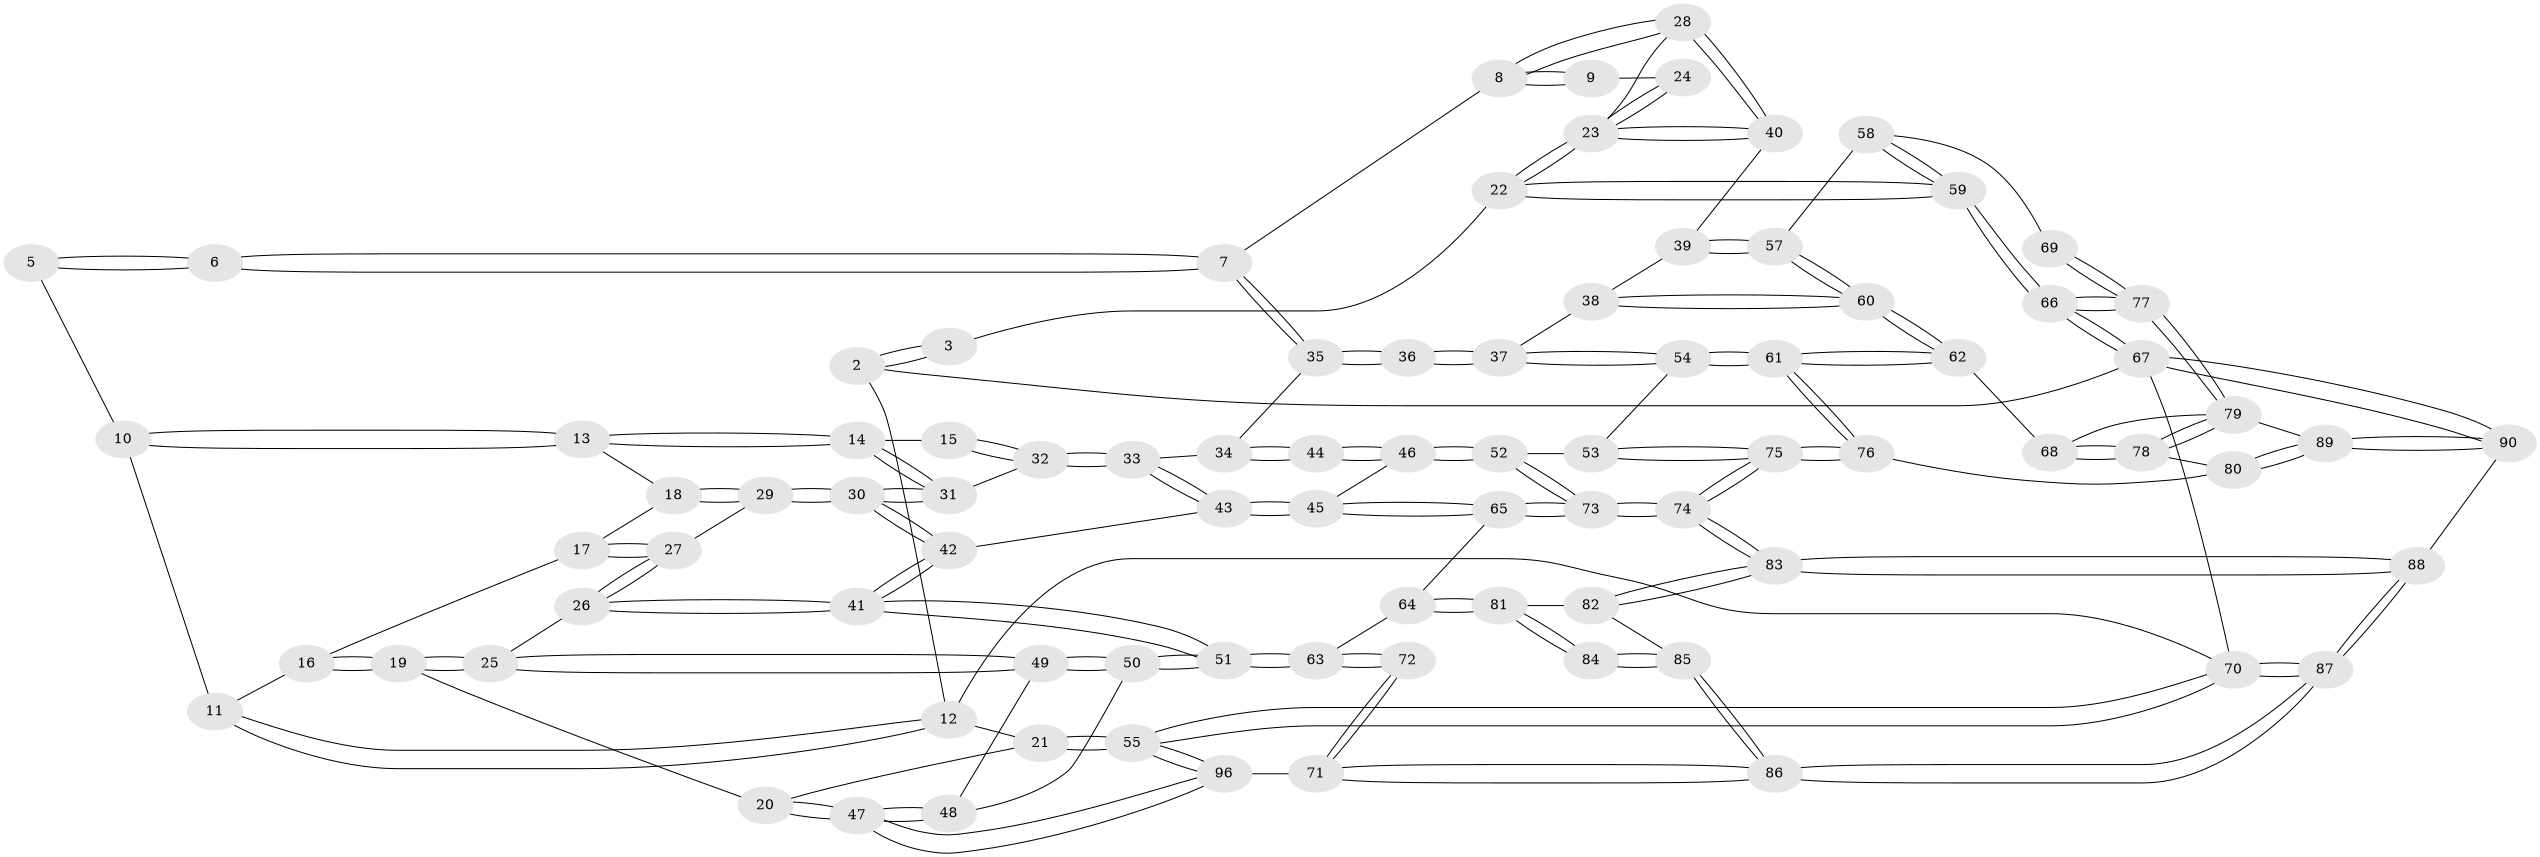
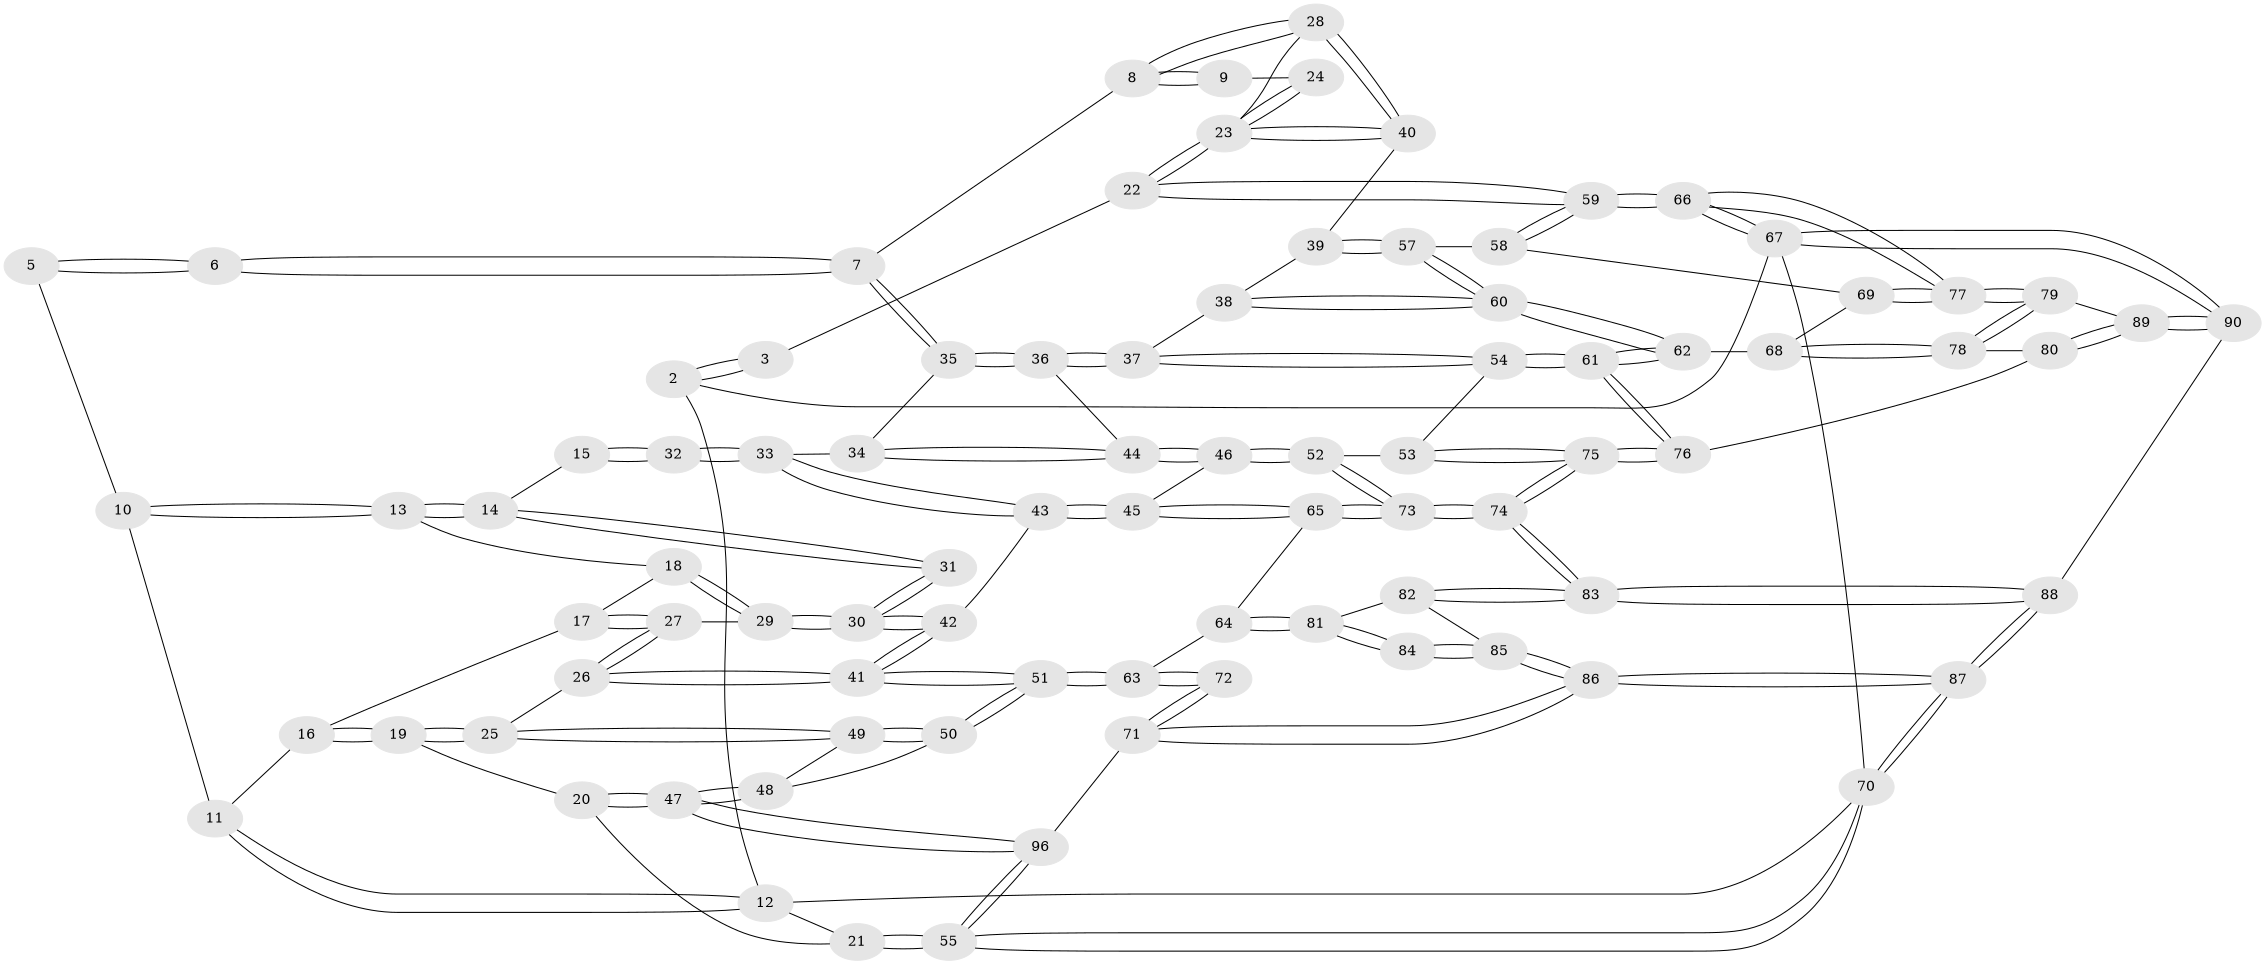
edge "36" -- "44": added
edge "79" -- "68": now "69" -- "68"
edge "32" -- "31": removed
